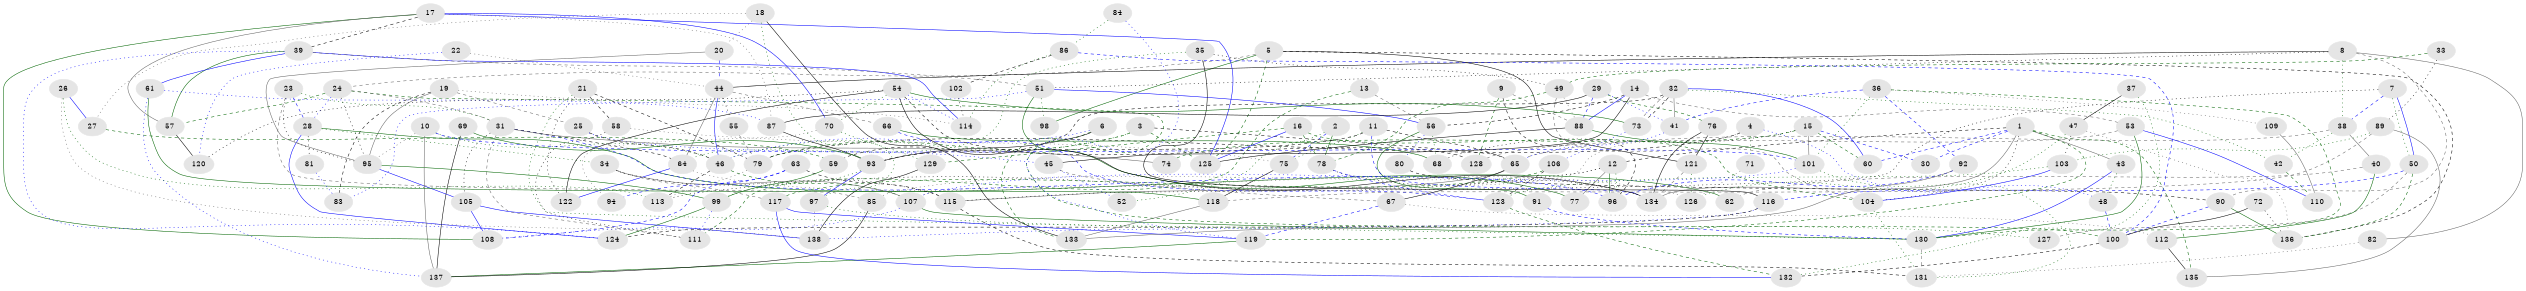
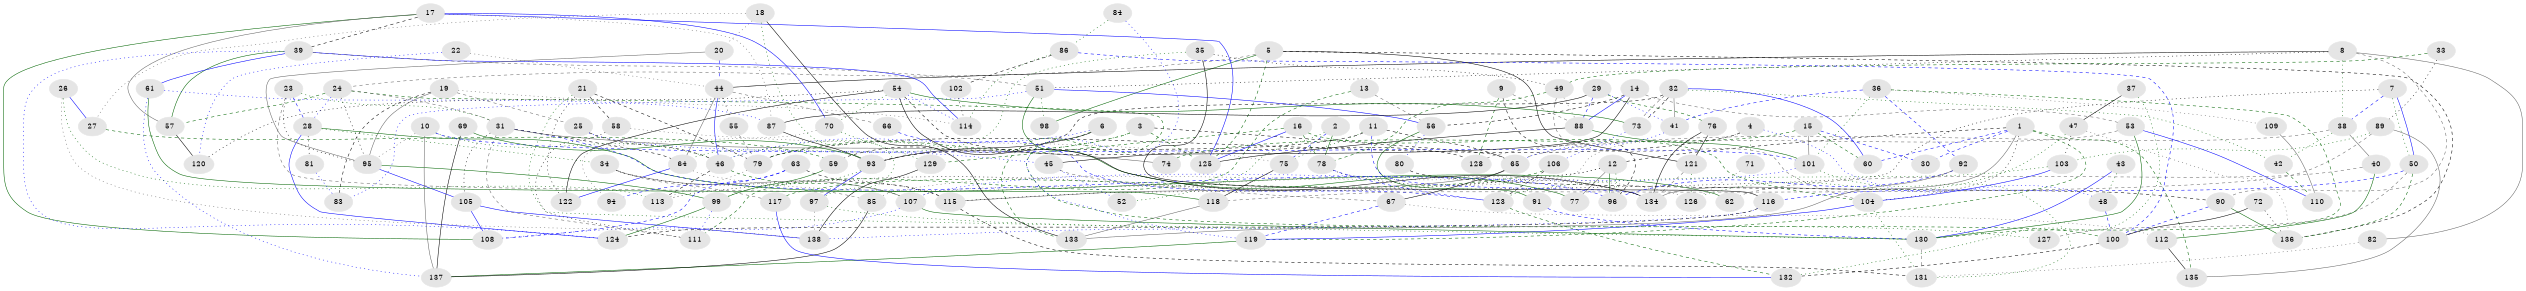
edge "1" -- "43": removed
node "68": removed
edge "117" -- "119": now "104" -- "119"
